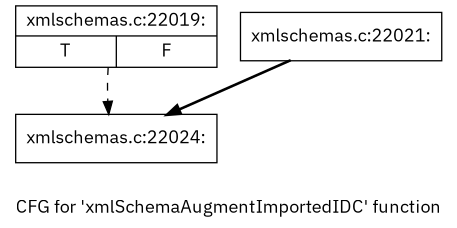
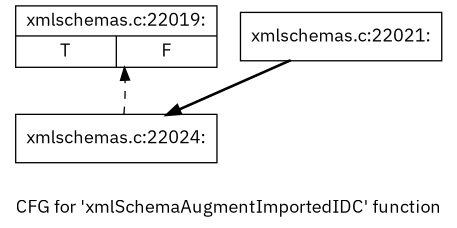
edge "xmlschemas.c:22019:" -> "xmlschemas.c:22024:": reversed
